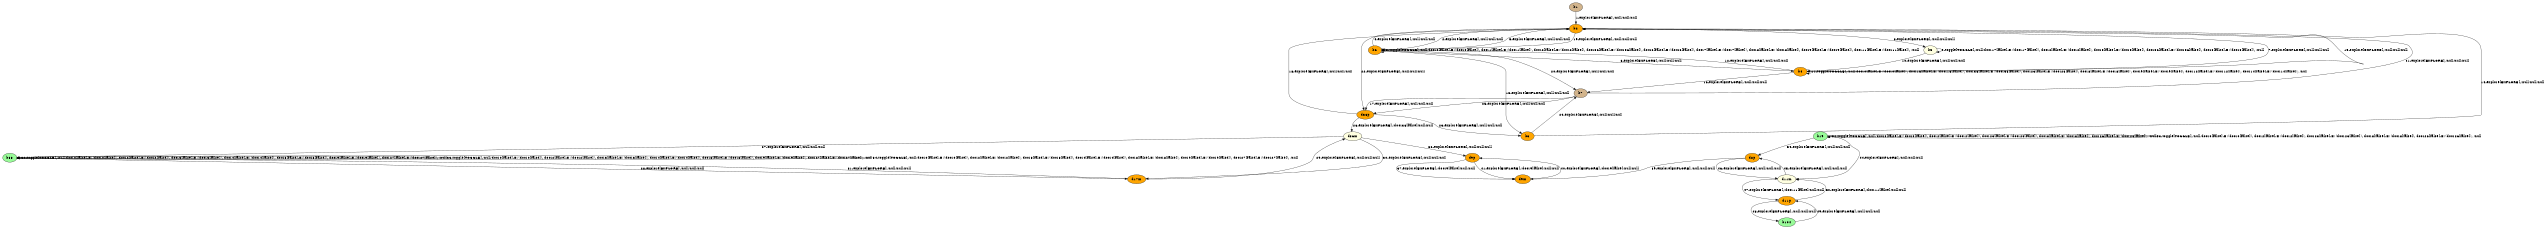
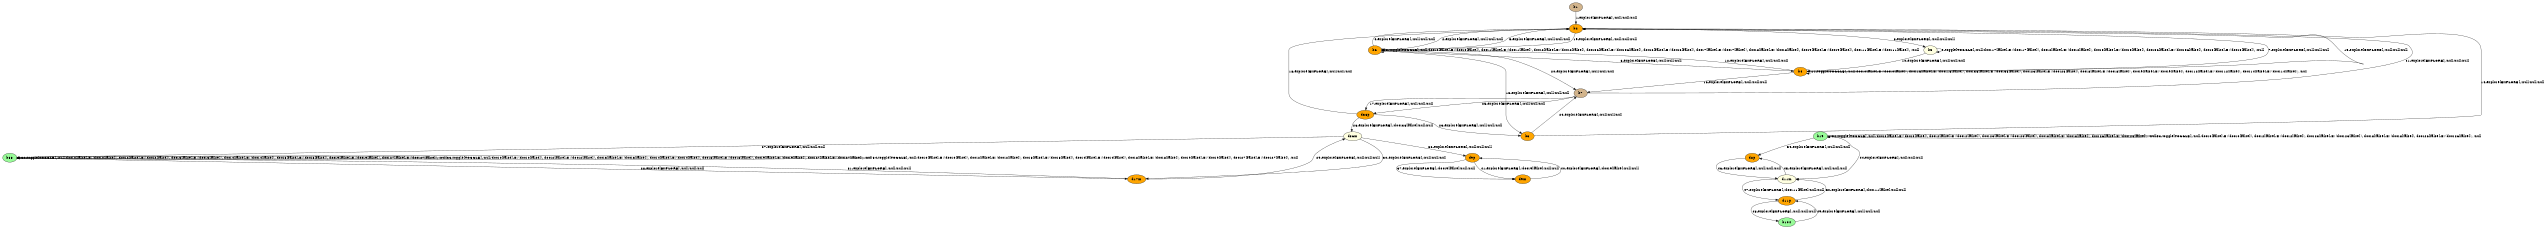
edge "b2" -> "d36p": removed, label "22-explore[EXPLORE];/null/null/null"
edge "d8p" -> "d9m": removed, label "39-explore[EXPLORE];/null/null/null"
